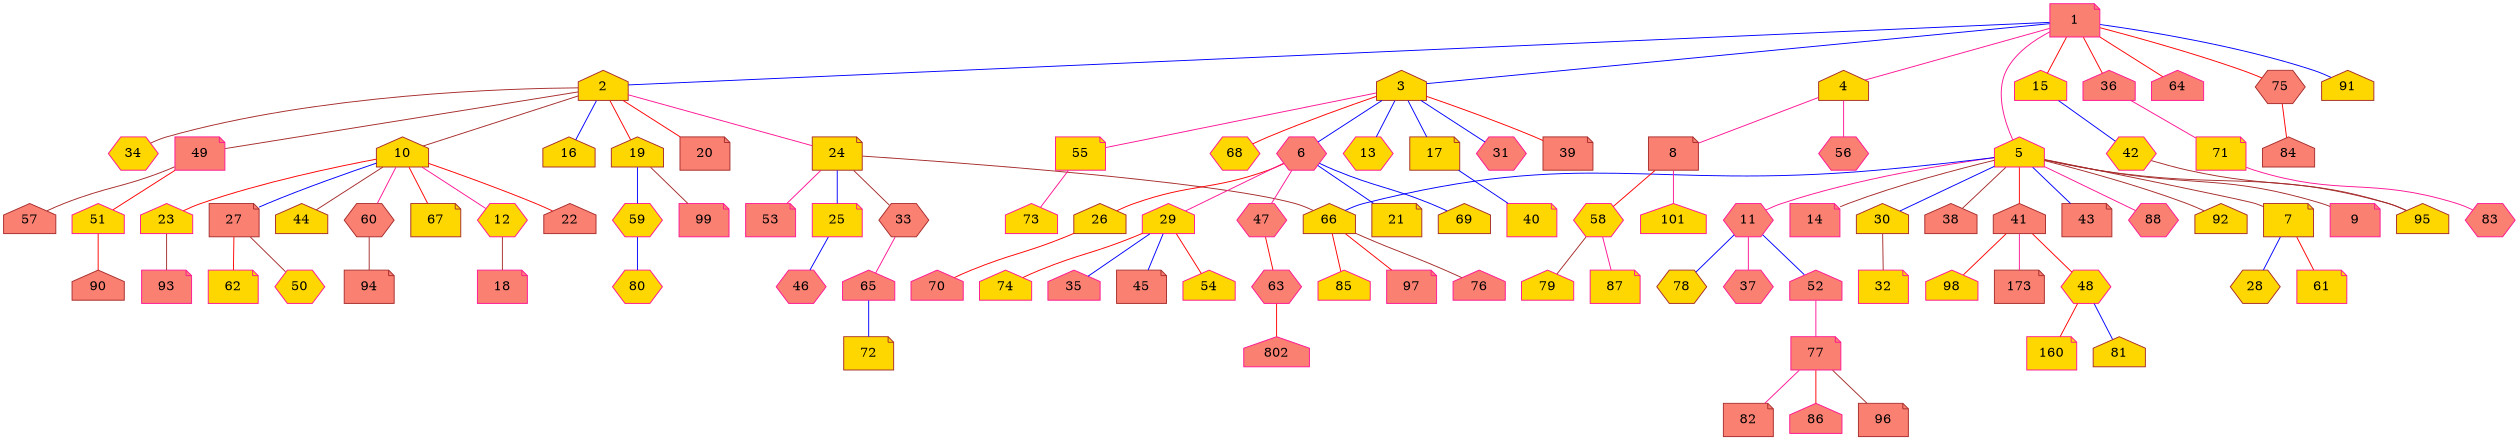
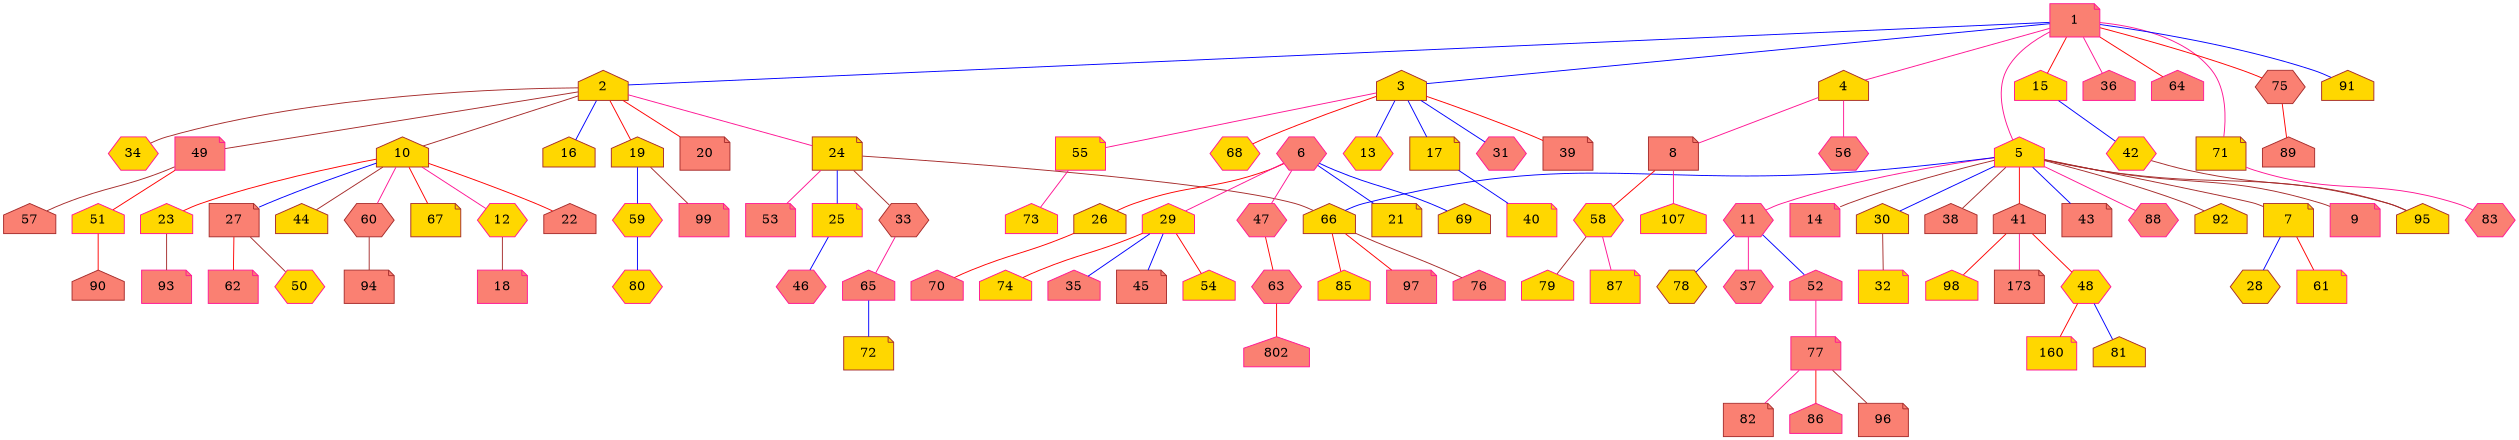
edge "1" -- "36": color red -> deeppink
edge "36" -- "71": now "1" -- "71"
edge "3" -- "6": removed
node "71": color deeppink -> brown
node "84": label "84" -> "89"
node "101": label "101" -> "107"
node "62": fillcolor gold -> salmon
